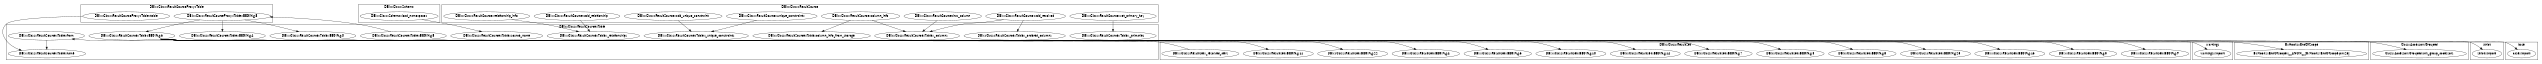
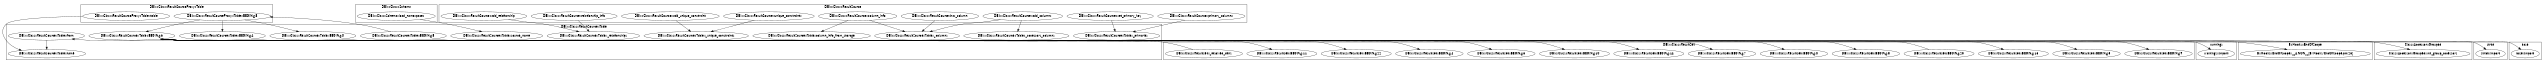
node "DBIx::Class::ResultSource::add_resolved": label "DBIx::Class::ResultSource::add_resolved" -> "DBIx::Class::ResultSource::add_columns"
node "DBIx::Class::ResultSource::primary_columns": added
node "DBIx::Class::ResultSource::Table::_ordered_columns": label "DBIx::Class::ResultSource::Table::_ordered_columns" -> "DBIx::Class::ResultSource::Table::_accessors_columns"
edge "DBIx::Class::ResultSource::Table::BEGIN@6" -> "DBIx::Class::ResultSet::BEGIN@25": reversed
